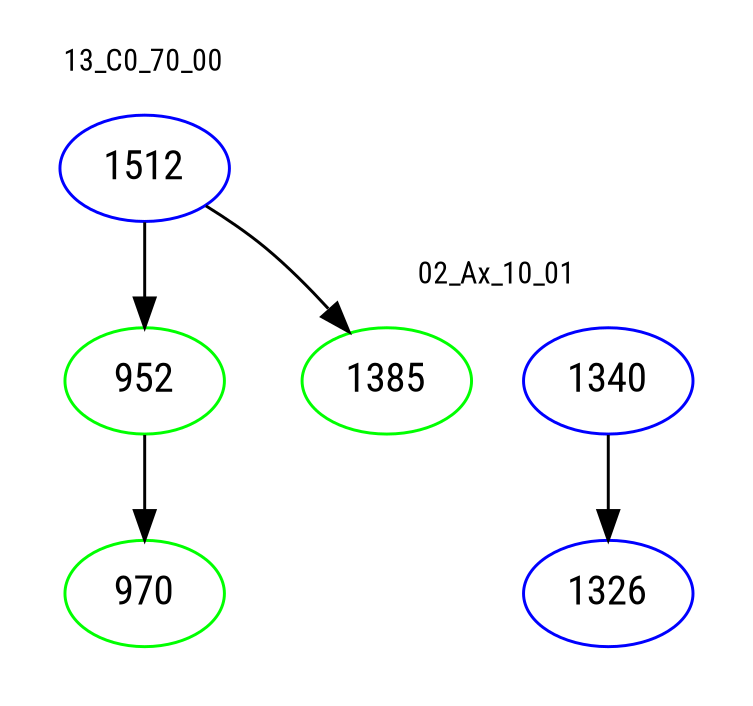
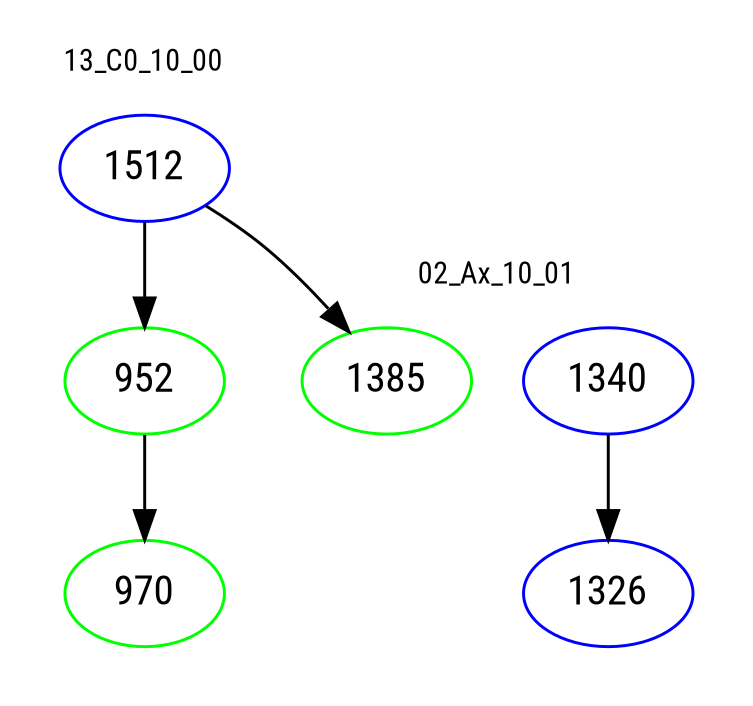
cluster "13_C0_70_00": label "13_C0_70_00" -> "13_C0_10_00"
